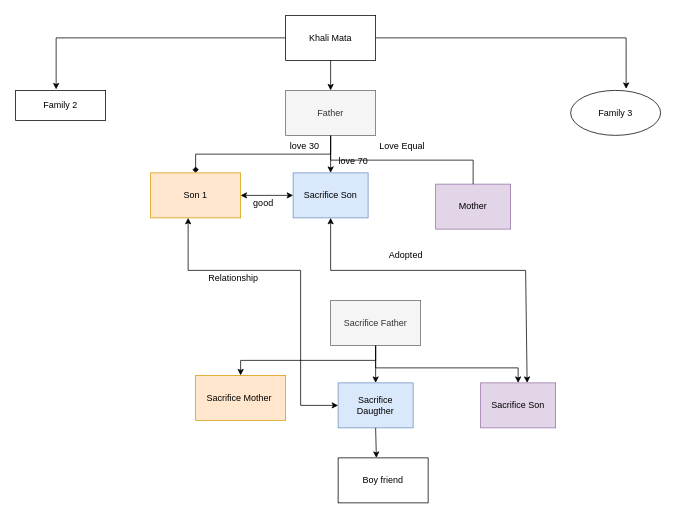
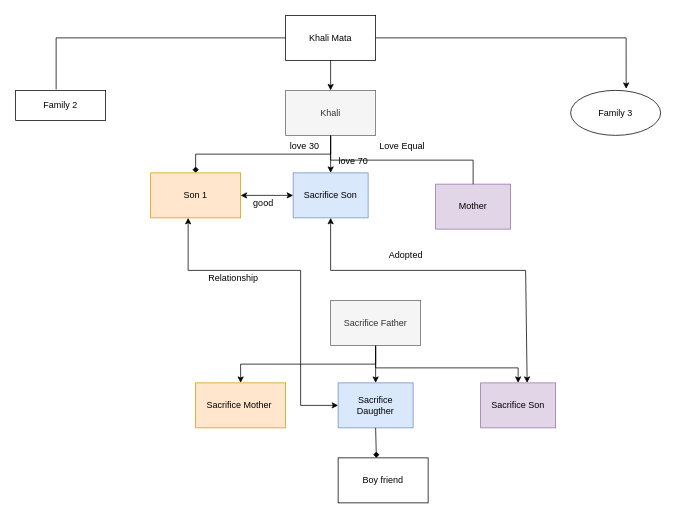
edge "Khali Mata" -> "Family 2": arrowhead classic -> none
node "Father": label "Father" -> "Khali"
node "Sacrifice Mother": moved (240, 398) -> (240, 405)
edge "Sacrifice Daugther" -> "Boy friend": arrowhead classic -> diamond
